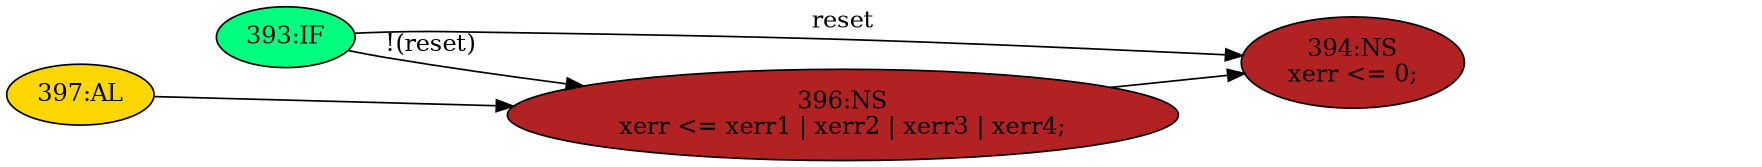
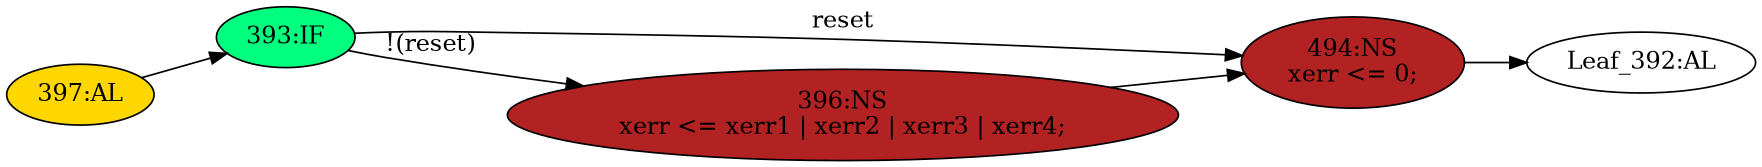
node "394:NS xerr <= 0;": label "394:NS xerr <= 0;" -> "494:NS xerr <= 0;"
node "Leaf_392:AL": added
edge "397:AL" -> "396:NS xerr <= xerr1 | xerr2 | xerr3 | xerr4;": now "397:AL" -> "393:IF"
